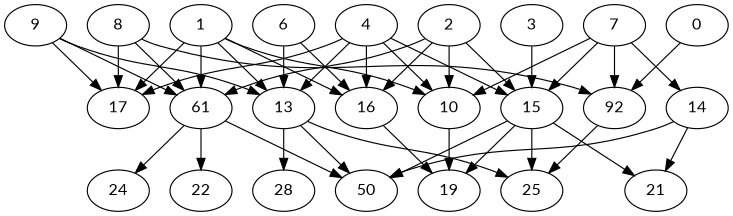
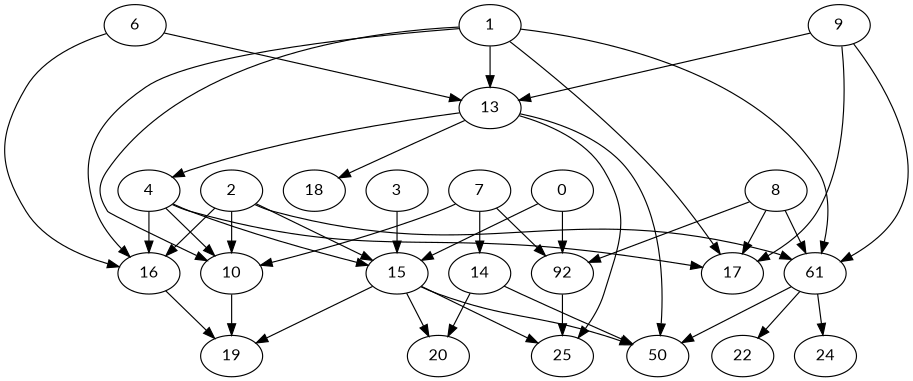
edge "4" -> "13": reversed
edge "7" -> "15": now "0" -> "15"
node "28": label "28" -> "18"
node "21": label "21" -> "20"
